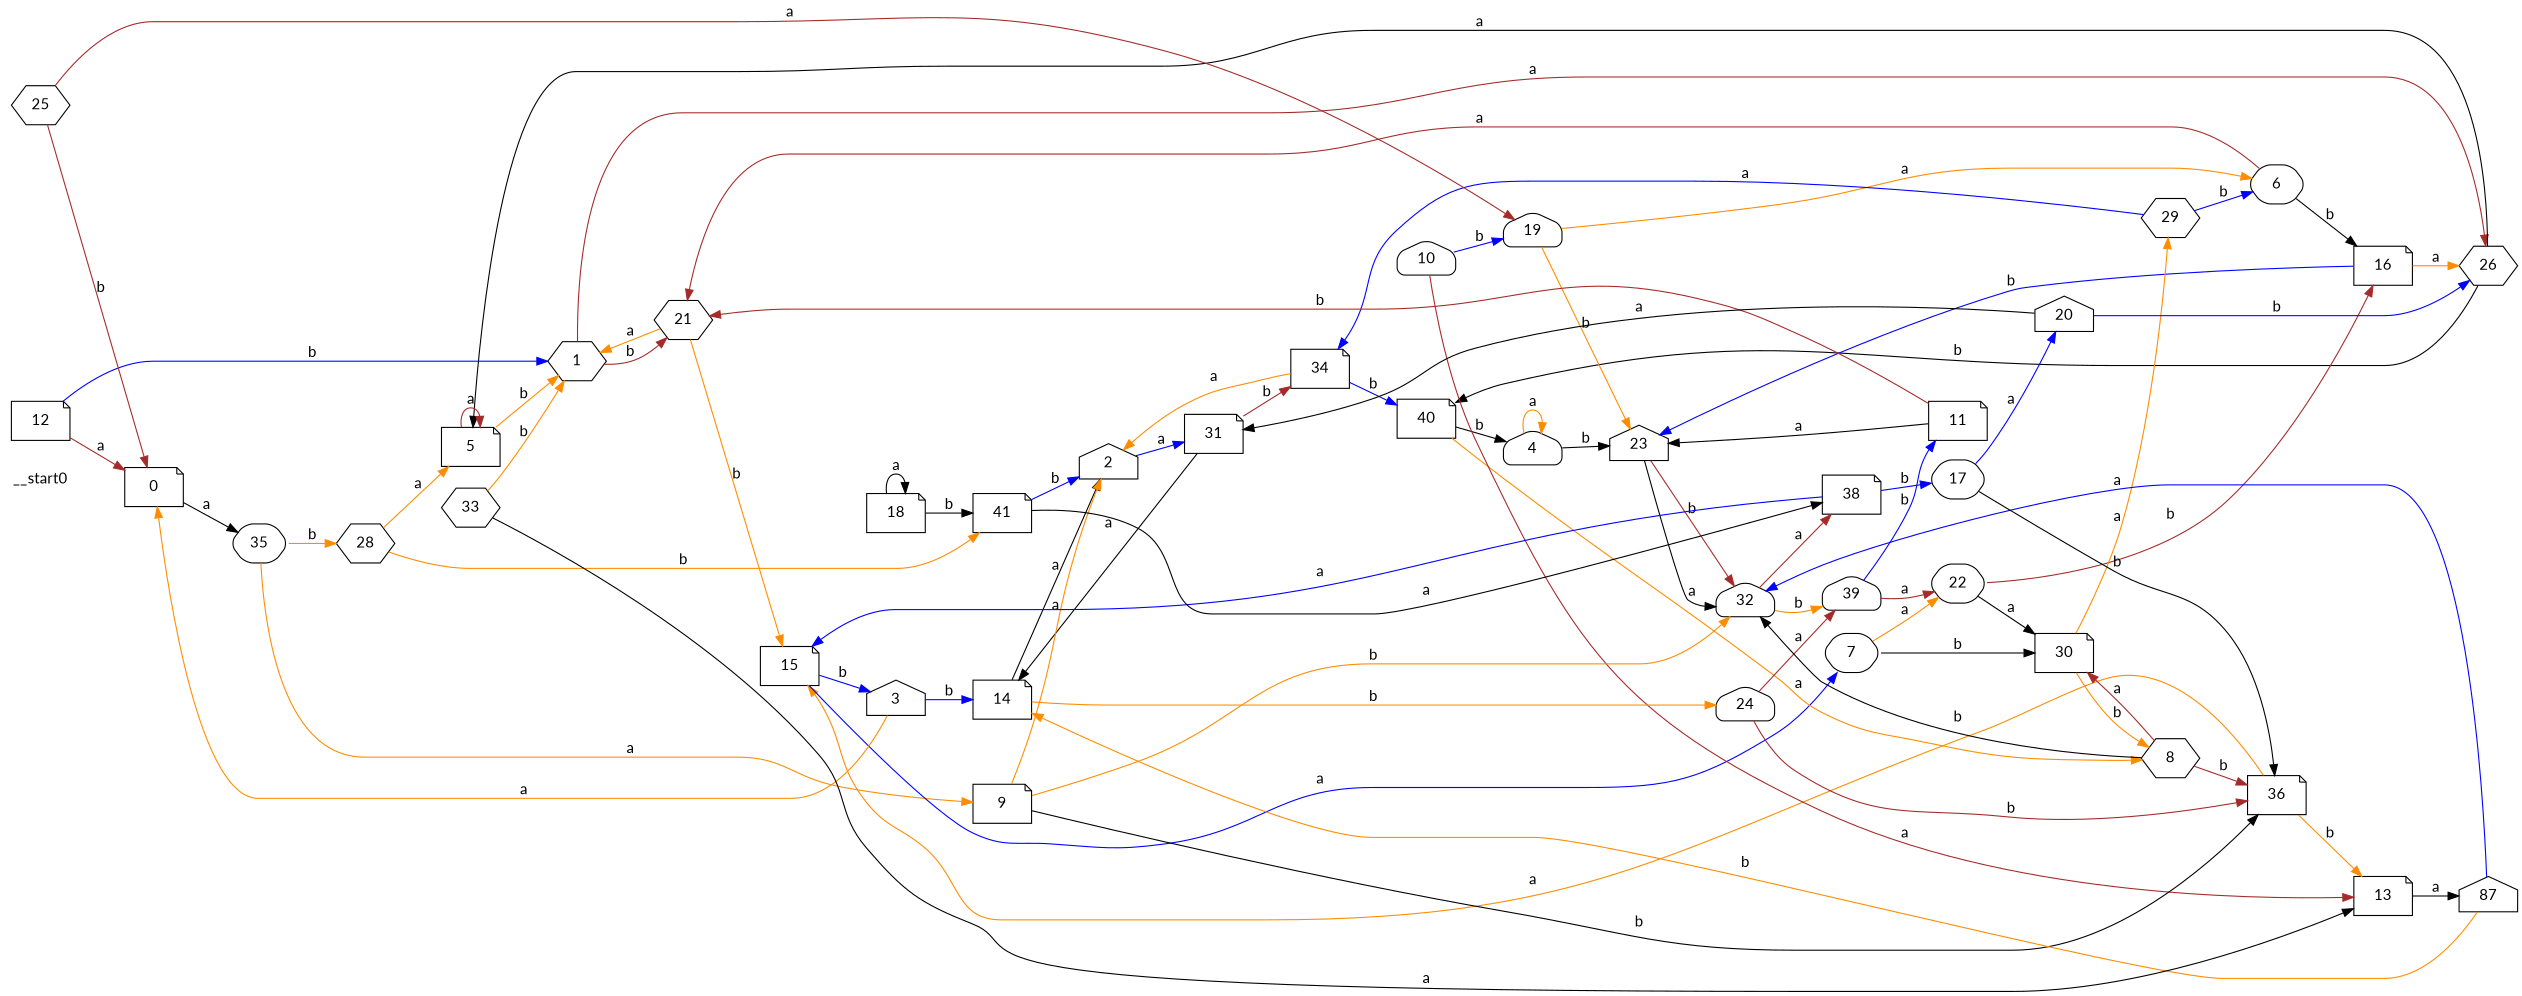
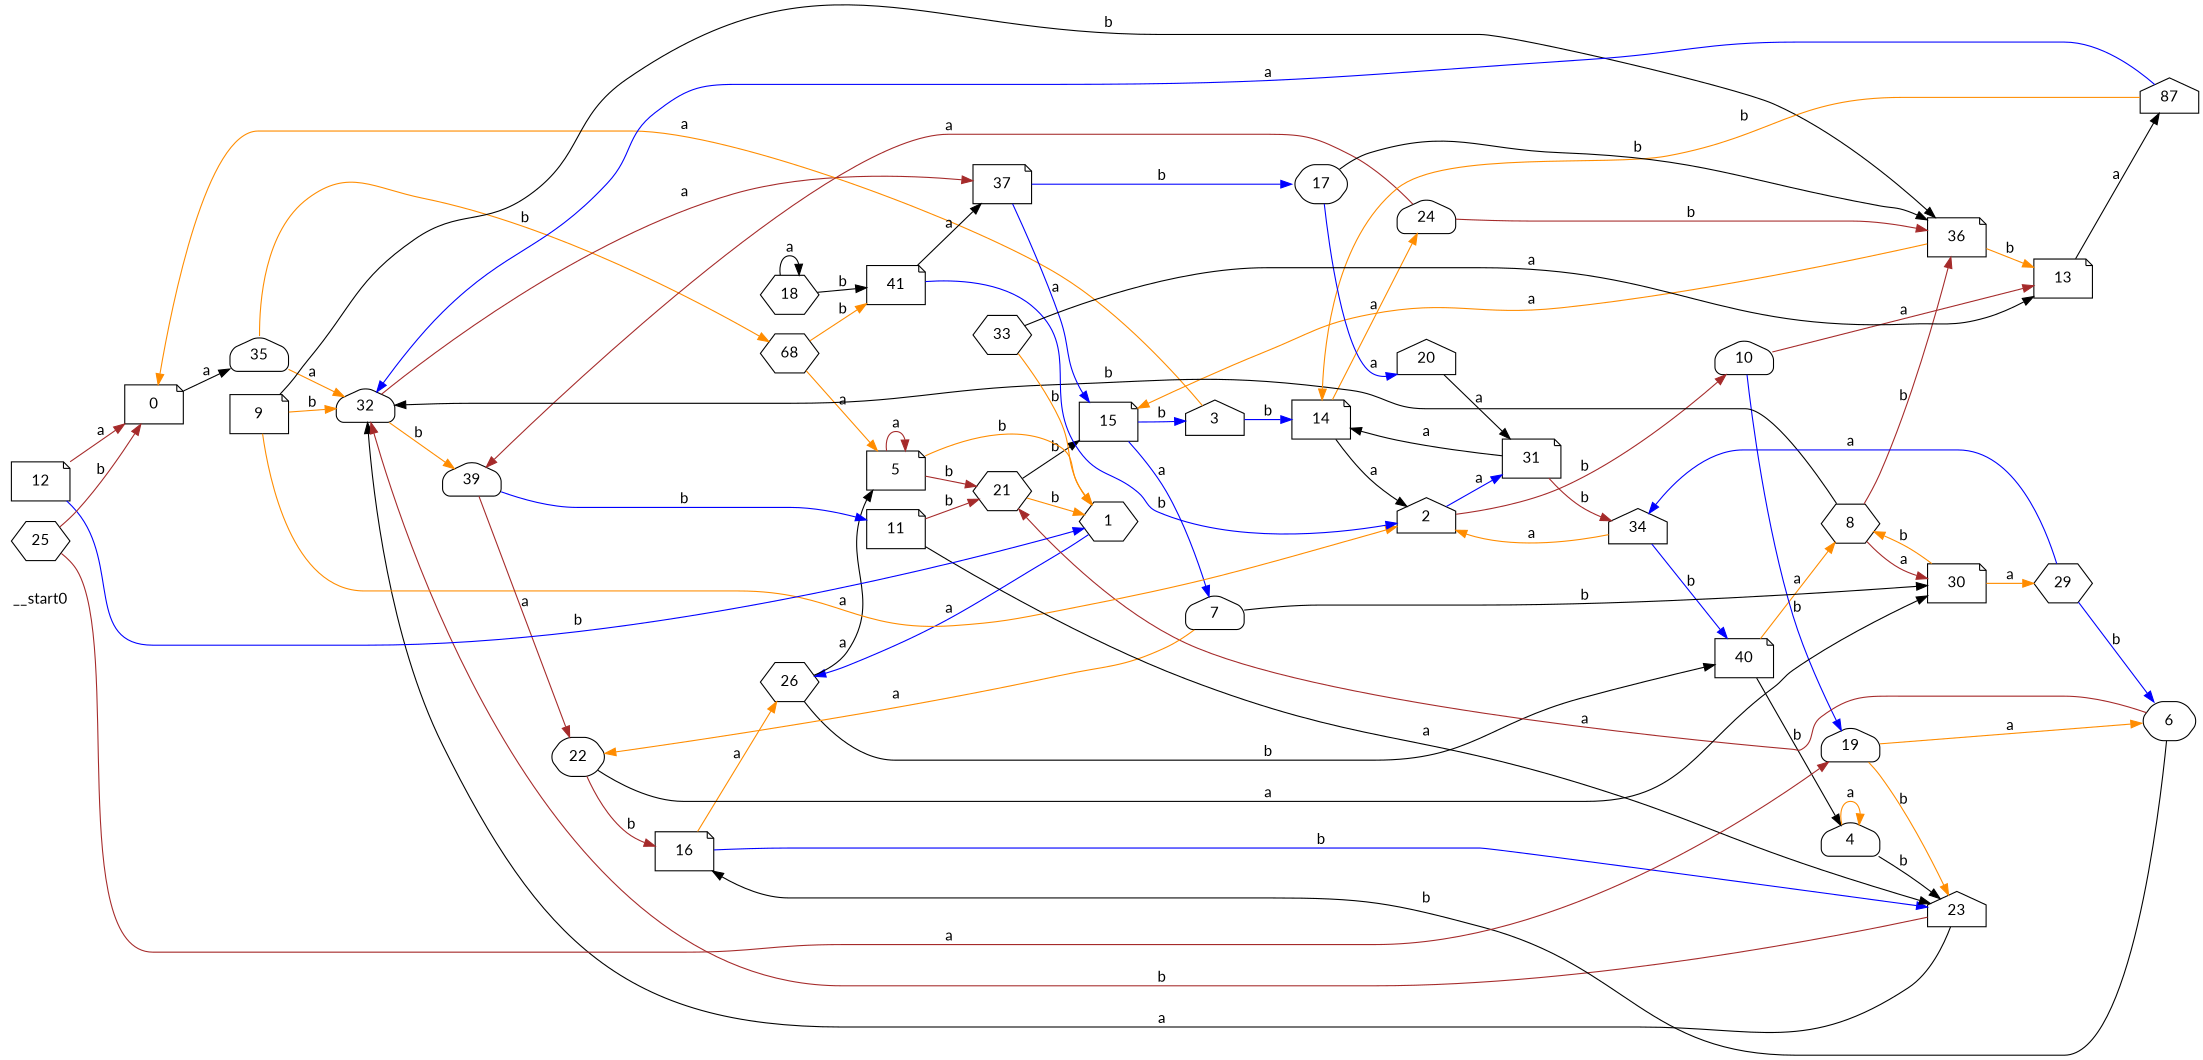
edge "1" -> "26": color brown -> blue
edge "20" -> "26": removed, label "b"
edge "21" -> "1": label "a" -> "b"
edge "1" -> "21": now "5" -> "21"
node "34": shape note -> house
edge "2" -> "10": added, label "b"
edge "21" -> "15": color darkorange -> black
node "38": label "38" -> "37"
node "18": shape note -> hexagon
node "35": shape hexagon -> house
node "28": label "28" -> "68"
node "7": shape hexagon -> house
edge "14" -> "24": label "b" -> "a"
edge "35" -> "9": now "35" -> "32"
